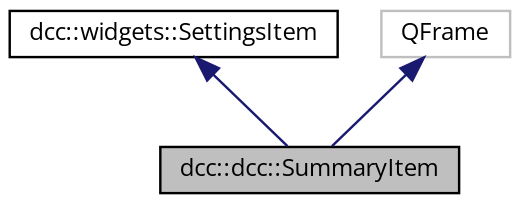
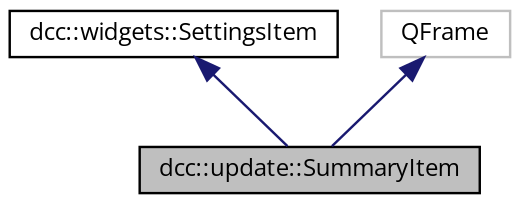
node "dcc::dcc::SummaryItem": label "dcc::dcc::SummaryItem" -> "dcc::update::SummaryItem"
